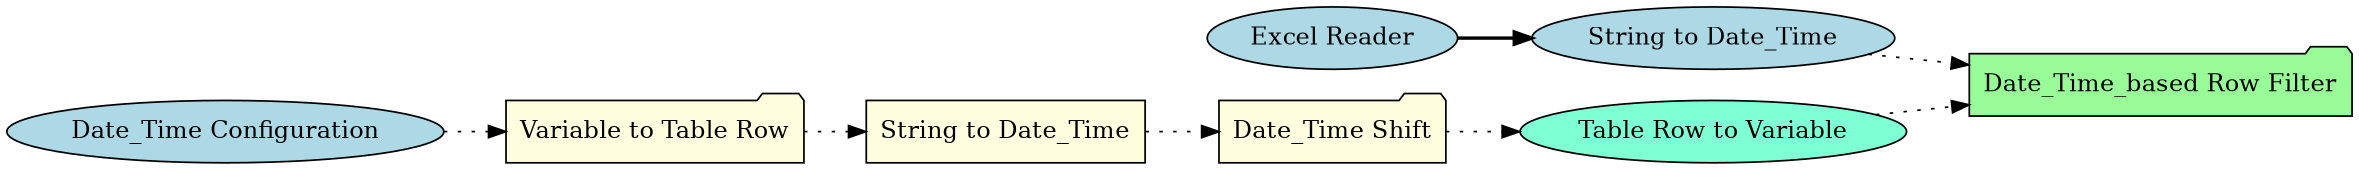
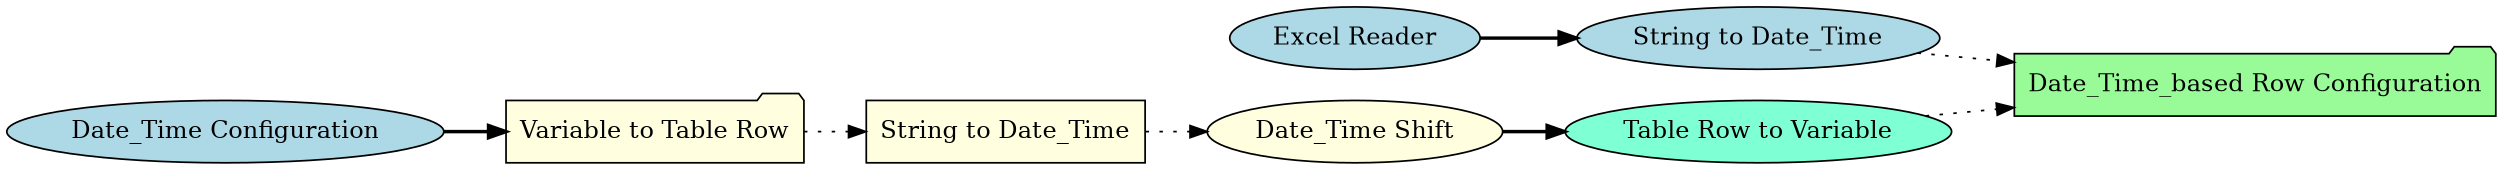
node "Date_Time_based Row Filter": label "Date_Time_based Row Filter" -> "Date_Time_based Row Configuration"
edge "Date_Time Configuration" -> "Variable to Table Row": style dotted -> bold
node "Date_Time Shift": shape folder -> ellipse
edge "Date_Time Shift" -> "Table Row to Variable": style dotted -> bold
